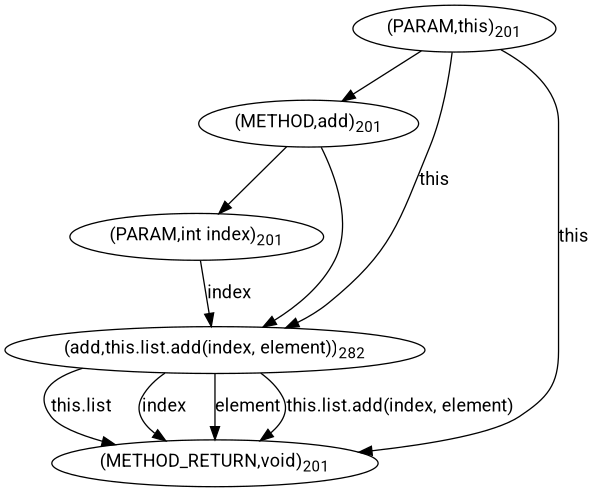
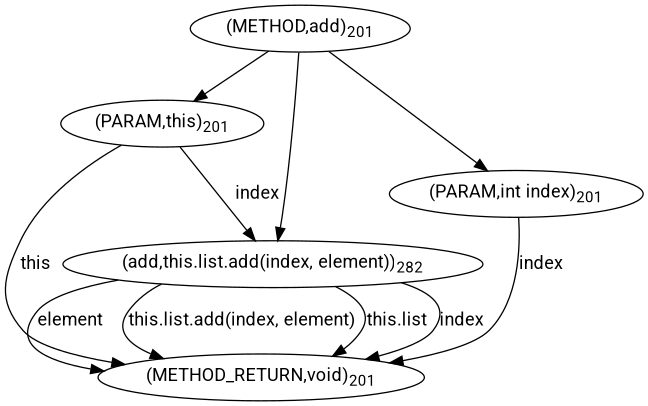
edge "(PARAM,this)" -> "(METHOD,add)": reversed
edge "(PARAM,this)" -> "(add,this.list.add(index, element))": label "this" -> "index"
edge "(PARAM,int index)" -> "(add,this.list.add(index, element))": now "(PARAM,int index)" -> "(METHOD_RETURN,void)"
